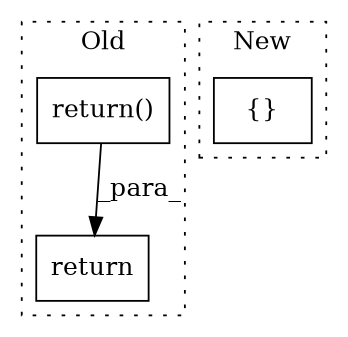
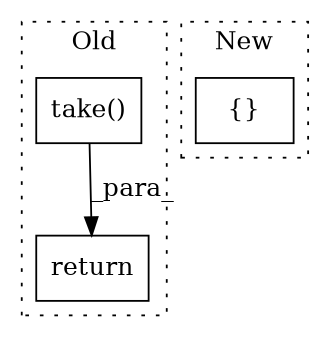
node "return()": label "return()" -> "take()"
